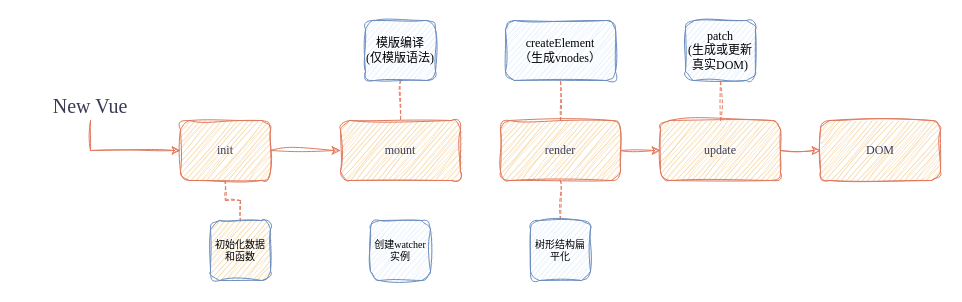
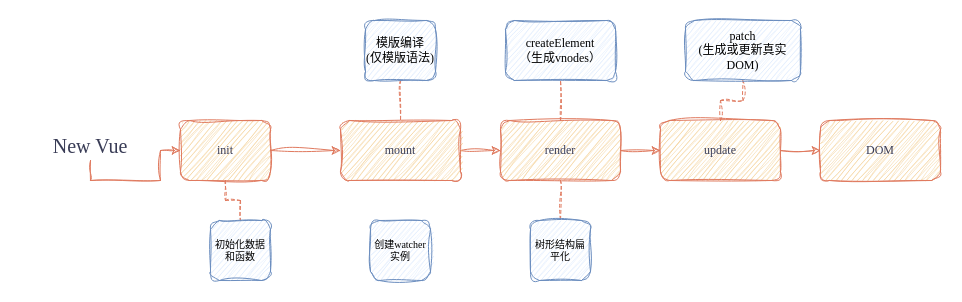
node "patch (生成或更新真实DOM)": size 70x60 -> 115x60
node "New Vue": moved (91, 106) -> (91, 146)
edge "mount" -> "render": added
node "初始化数据和函数": fillcolor #f2cc8f -> #dae8fc
